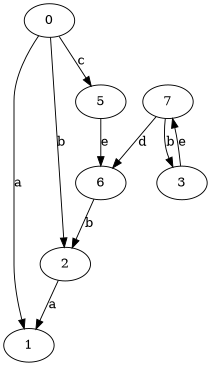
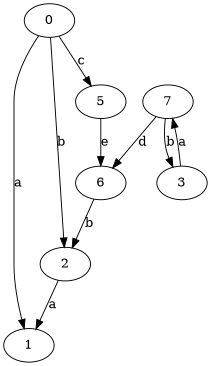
edge "3" -> "7": label "e" -> "a"
